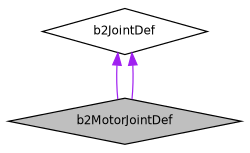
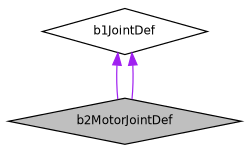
node "b2JointDef": label "b2JointDef" -> "b1JointDef"
